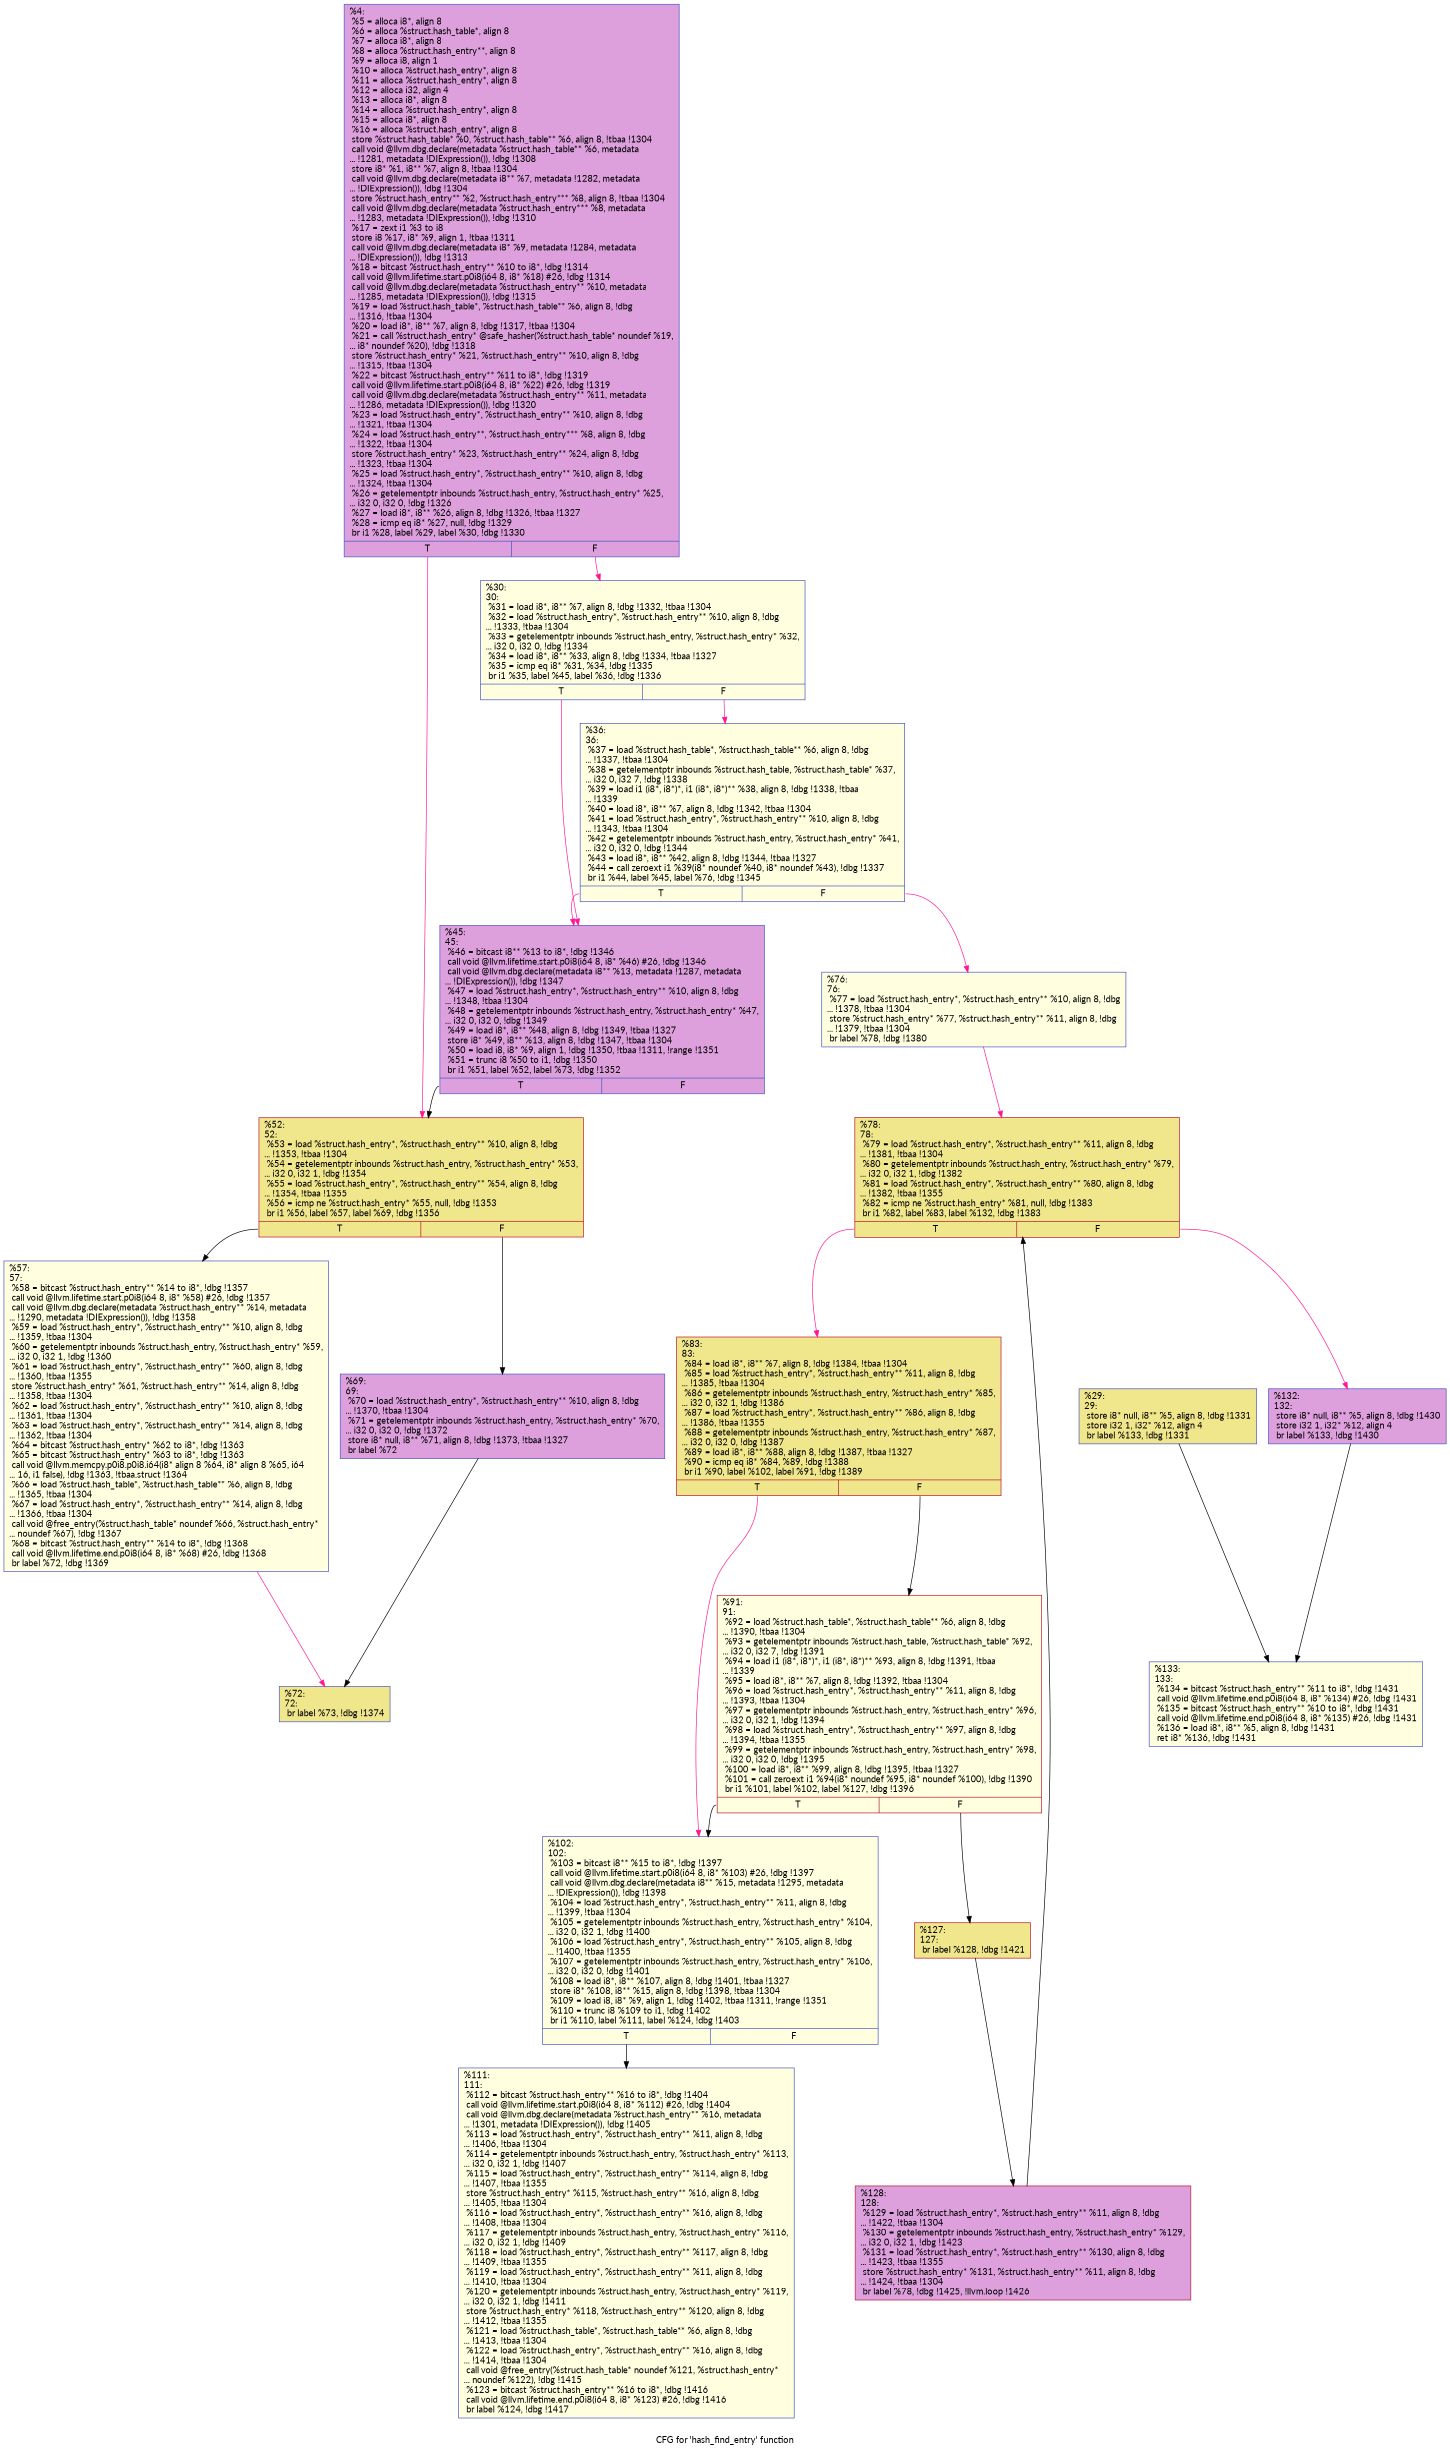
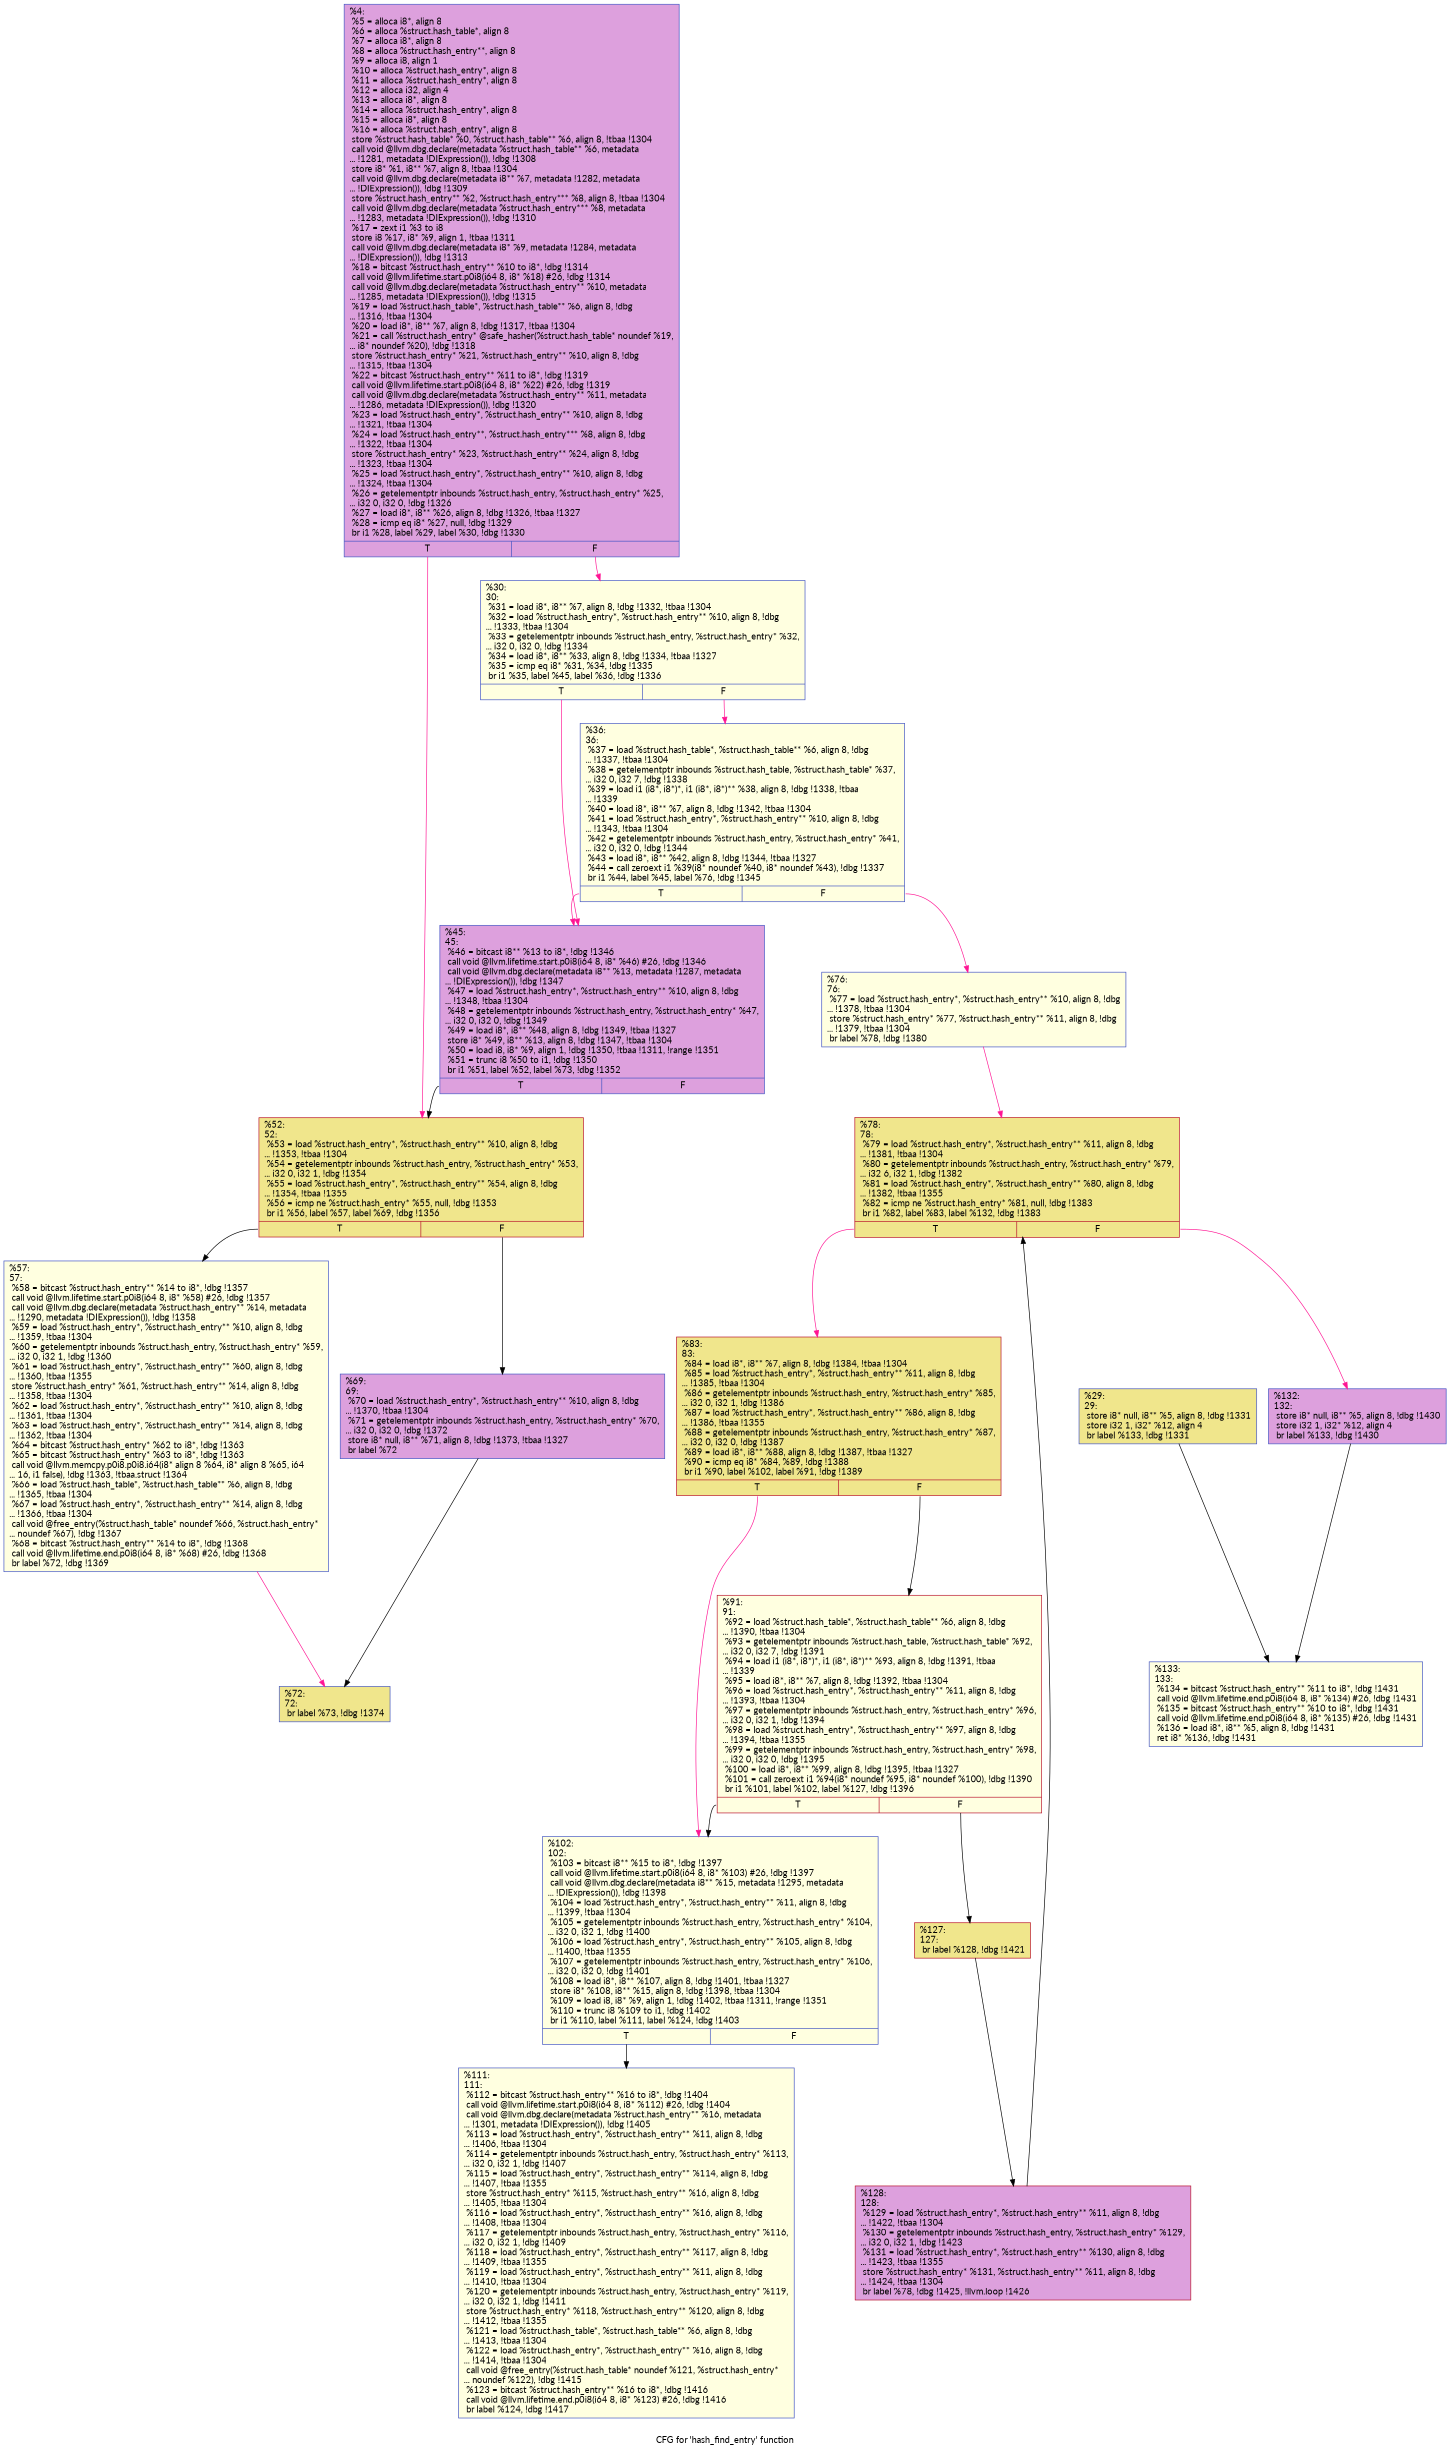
node "%4:": text "... !DIExpression()), !dbg !1304" -> "... !DIExpression()), !dbg !1309"
node "%78:": text "... i32 0, i32 1, !dbg !1382" -> "... i32 6, i32 1, !dbg !1382"
